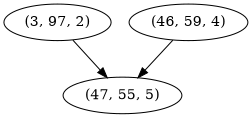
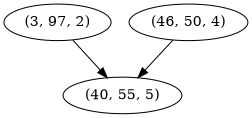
node "(46, 59, 4)": label "(46, 59, 4)" -> "(46, 50, 4)"
node "(47, 55, 5)": label "(47, 55, 5)" -> "(40, 55, 5)"
